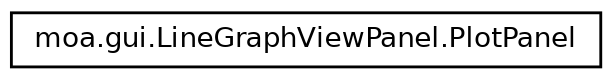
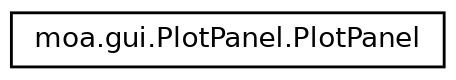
node "moa.gui.LineGraphViewPanel.PlotPanel": label "moa.gui.LineGraphViewPanel.PlotPanel" -> "moa.gui.PlotPanel.PlotPanel"
